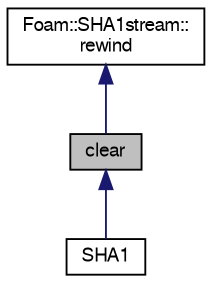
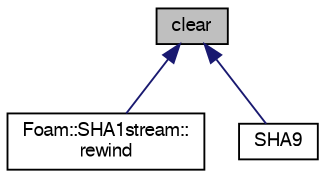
edge "clear" -> "Foam::SHA1stream:: rewind": reversed
node "SHA1": label "SHA1" -> "SHA9"
